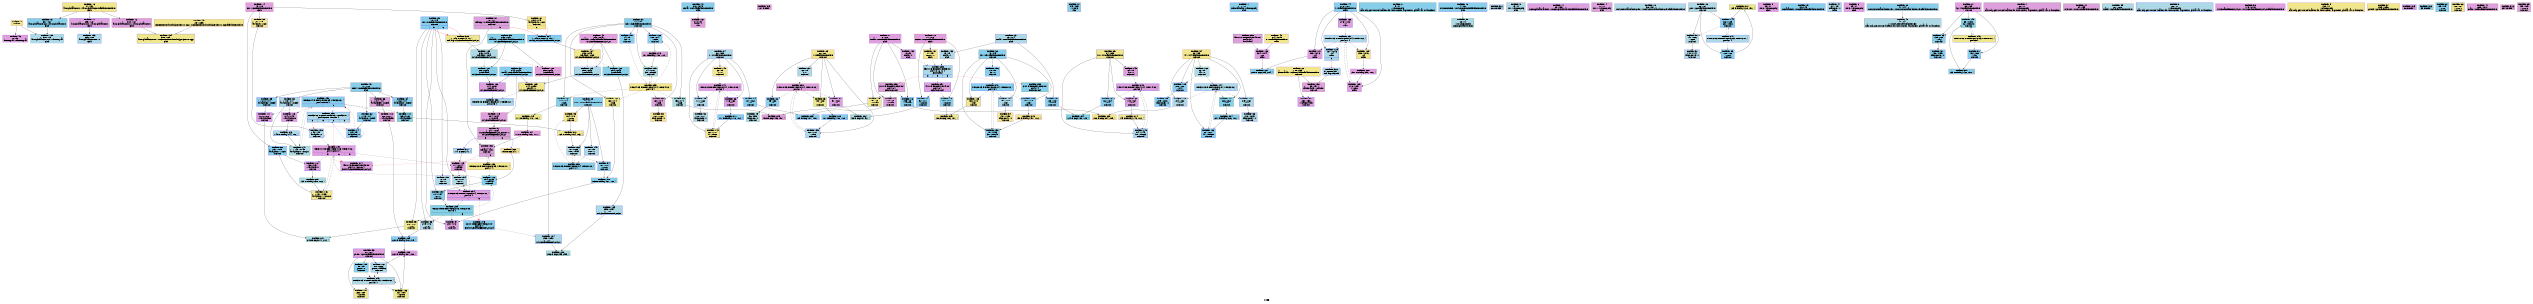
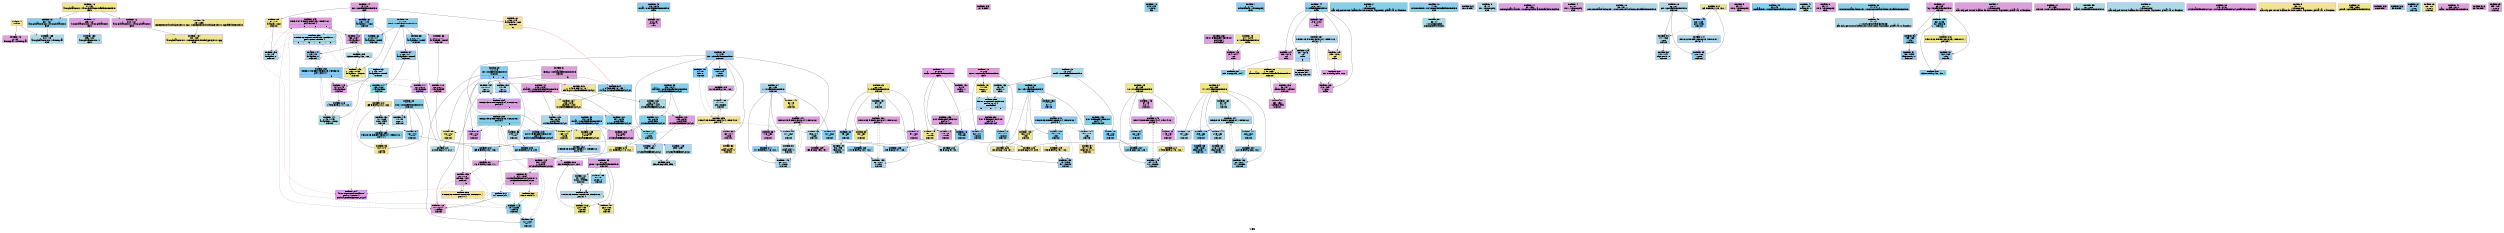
edge "NodeID: 160" -> "NodeID: 109": now "NodeID: 244" -> "NodeID: 109"
node "NodeID: 142": fillcolor khaki -> lightblue
edge "NodeID: 218" -> "NodeID: 97": now "NodeID: 218" -> "NodeID: 217"
